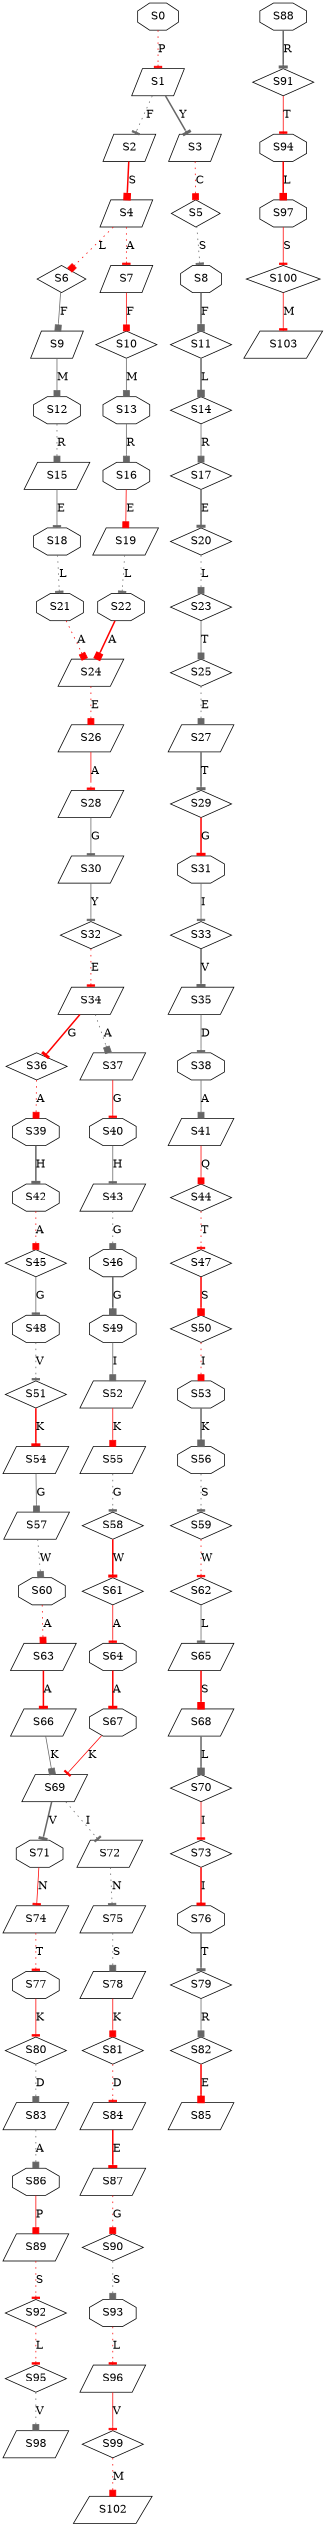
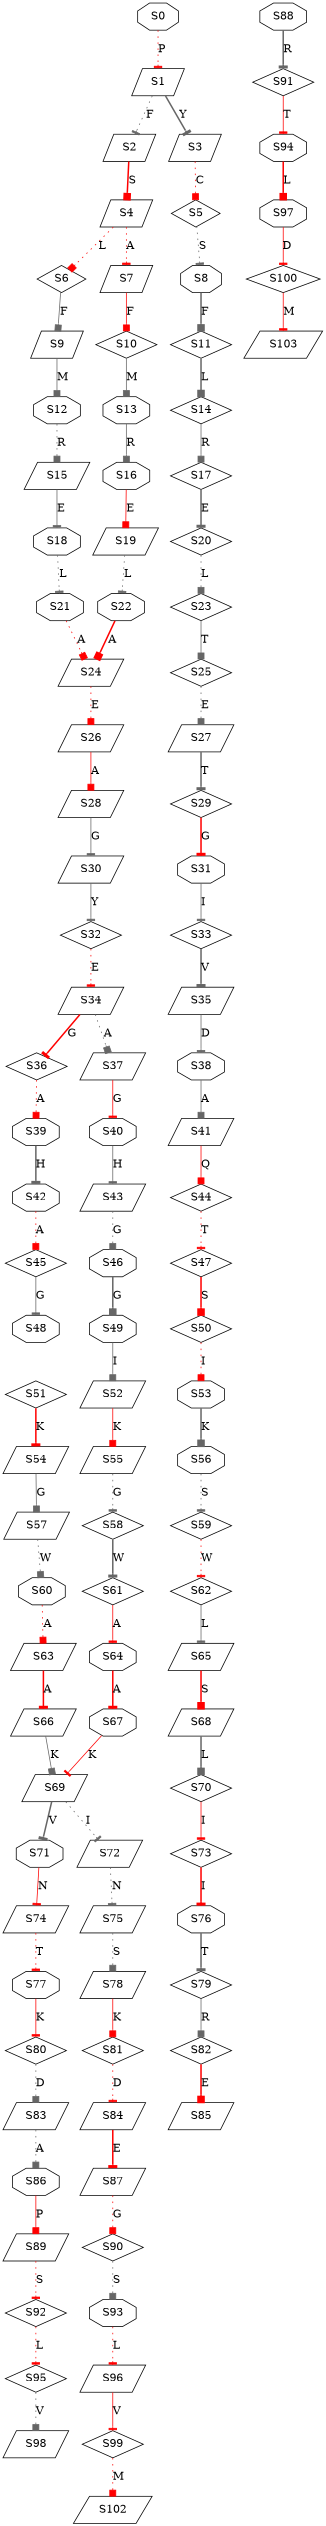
edge "S97" -> "S100": label "S" -> "D"
edge "S26" -> "S28": arrowhead tee -> box
edge "S48" -> "S51": removed, label "V"
edge "S58" -> "S61": color red -> gray40
